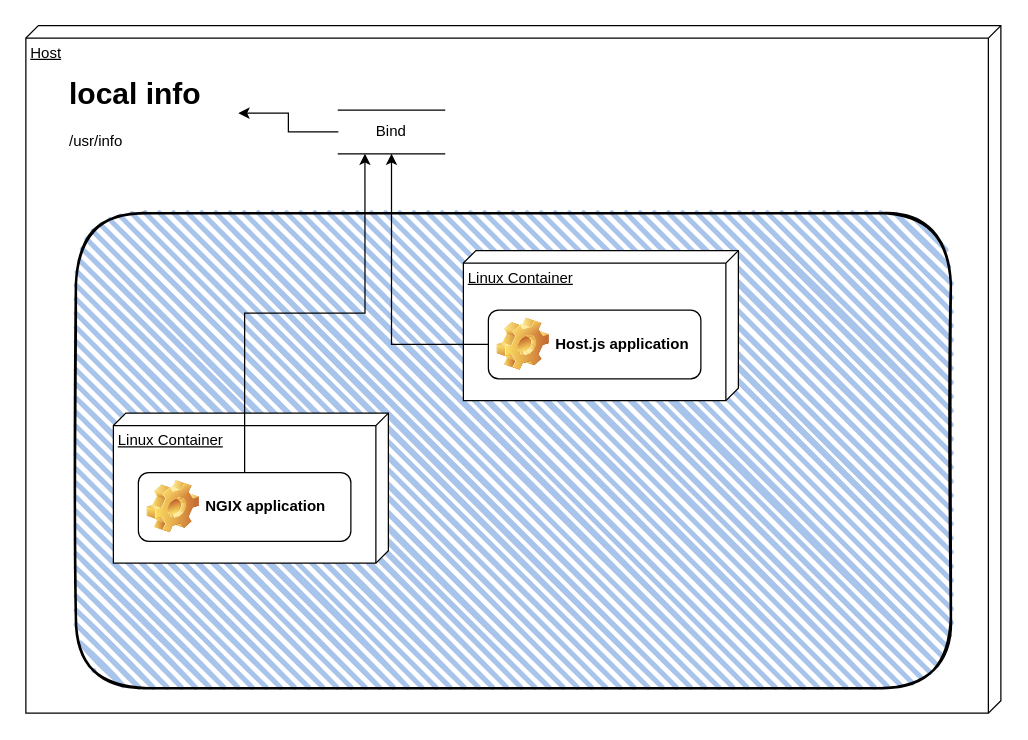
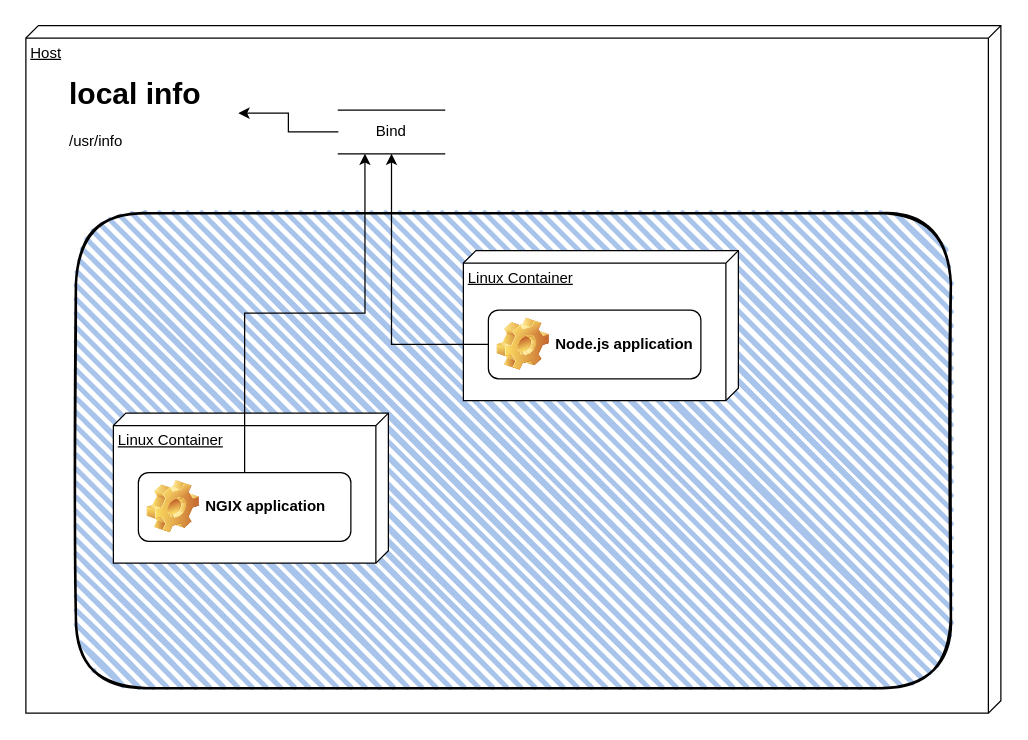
node "Host.js application": label "Host.js application" -> "Node.js application"
